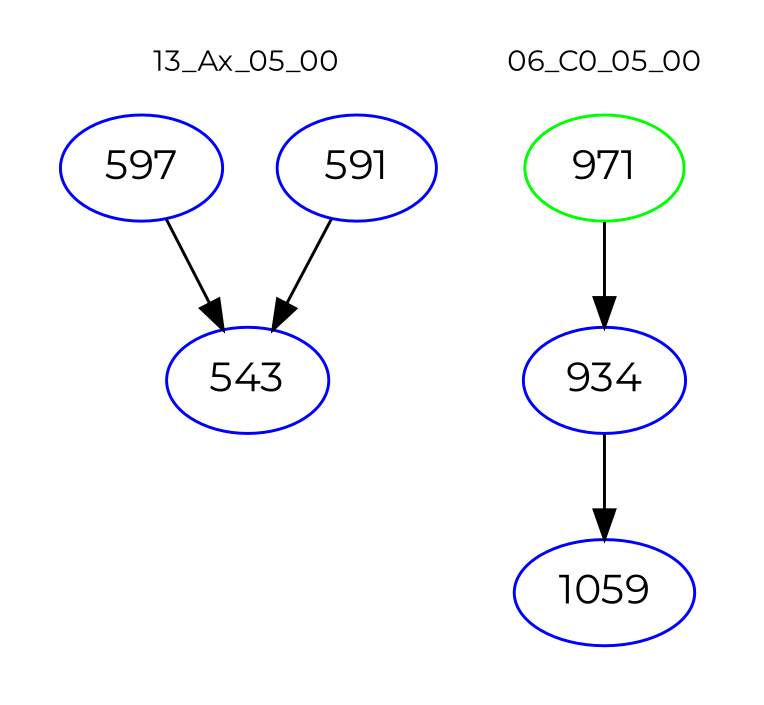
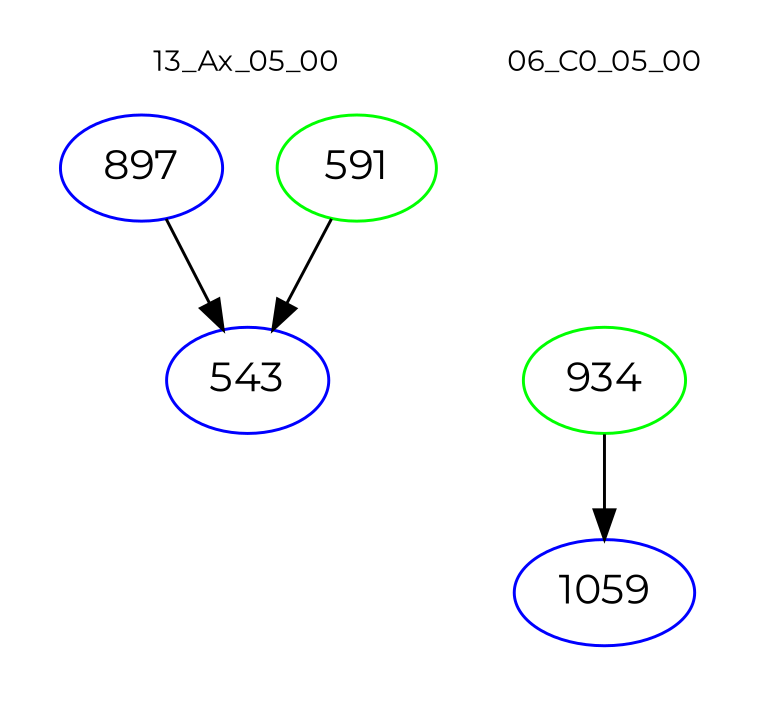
node "597": label "597" -> "897"
node "591": color blue -> green
node "971": removed
node "934": color blue -> green
